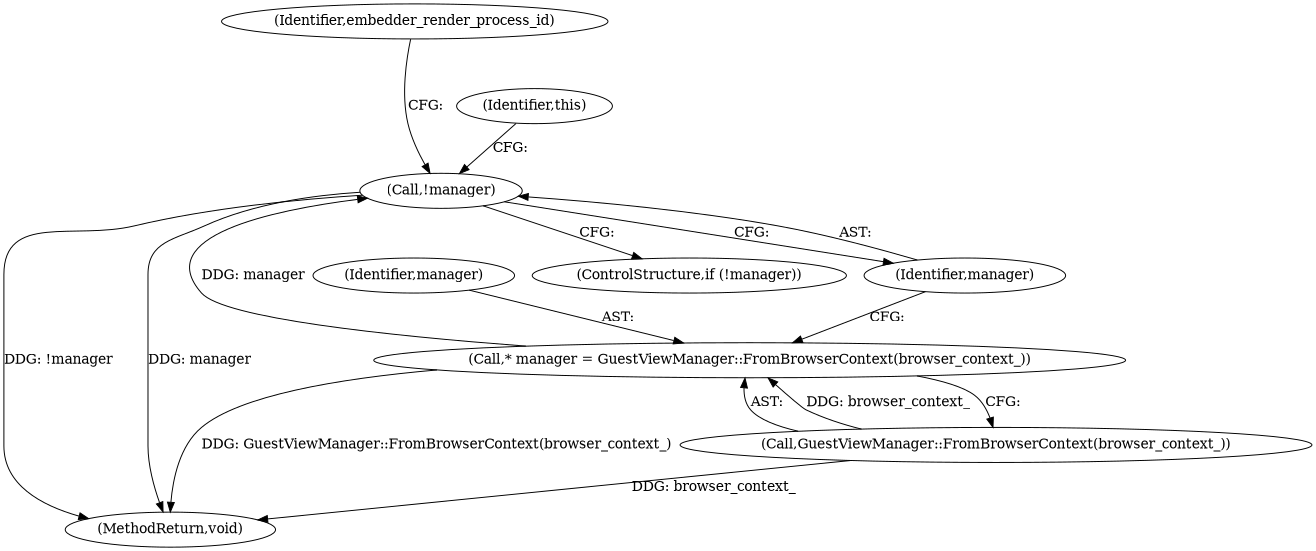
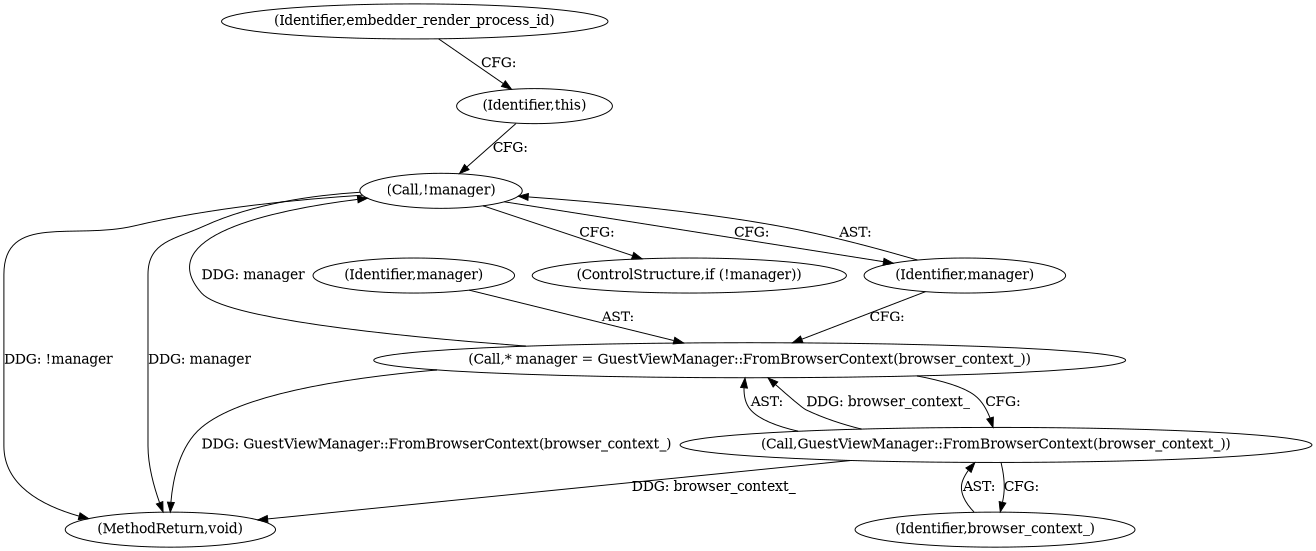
edge "(Identifier,embedder_render_process_id)" -> "(Call,!manager)": now "(Identifier,embedder_render_process_id)" -> "(Identifier,this)"
node "(Identifier,browser_context_)": added
